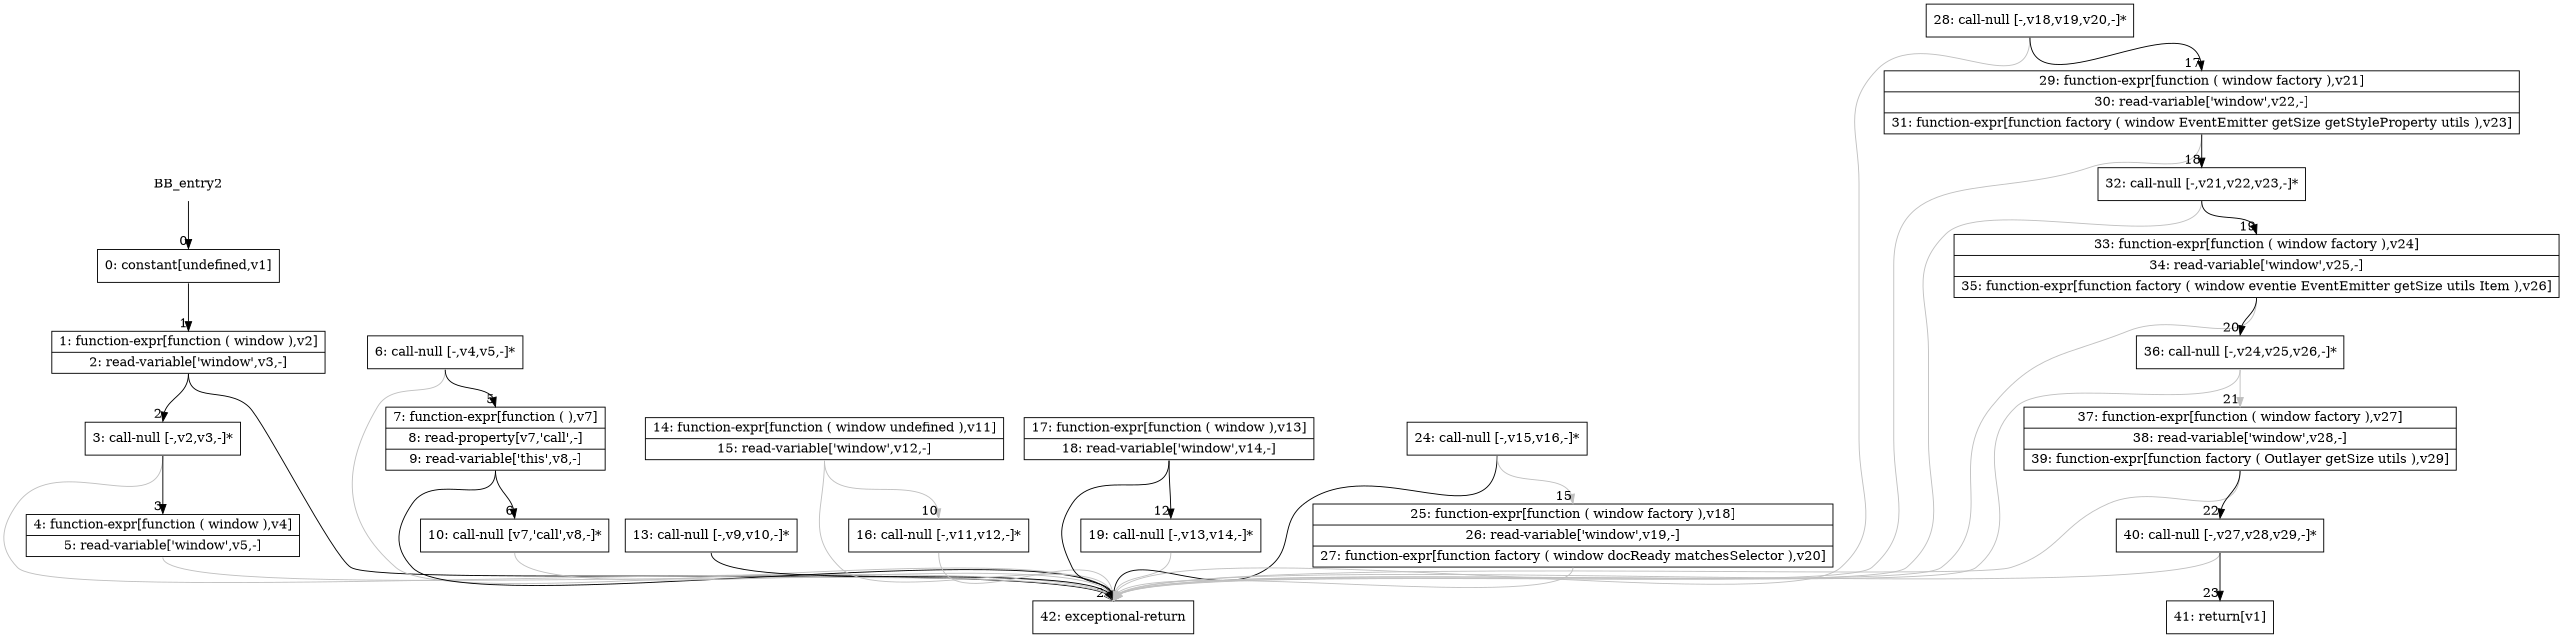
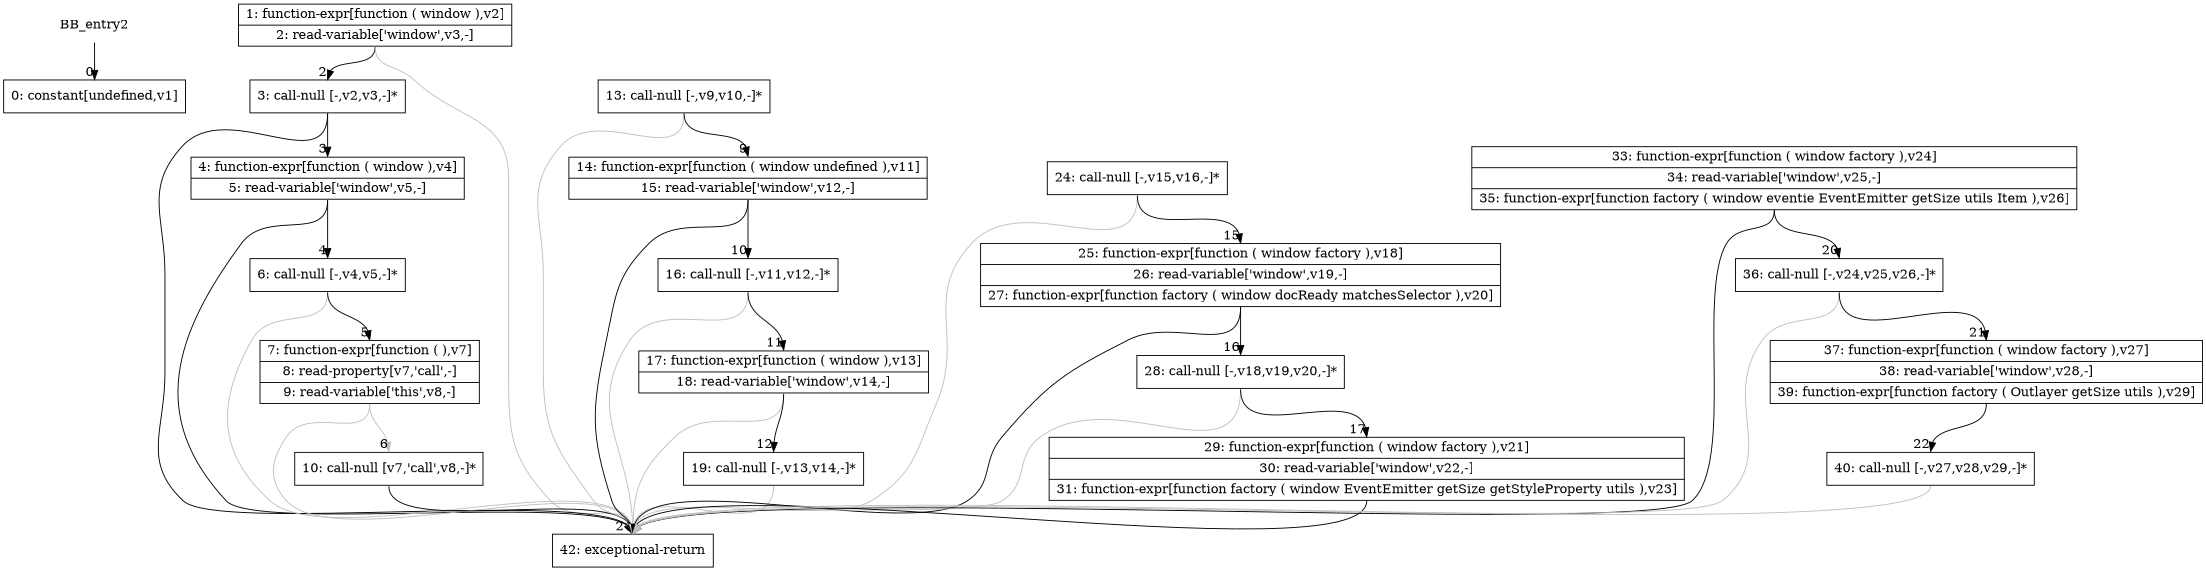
edge "13: call-null [-,v9,v10,-]*" -> "14: function-expr[function ( window undefined ),v11]": added
node "32: call-null [-,v21,v22,v23,-]*": removed
edge "4: function-expr[function ( window ),v4]" -> "6: call-null [-,v4,v5,-]*": added
edge "0: constant[undefined,v1]" -> "1: function-expr[function ( window ),v2]": removed
edge "16: call-null [-,v11,v12,-]*" -> "17: function-expr[function ( window ),v13]": added
edge "25: function-expr[function ( window factory ),v18]" -> "28: call-null [-,v18,v19,v20,-]*": added
edge "36: call-null [-,v24,v25,v26,-]*" -> "37: function-expr[function ( window factory ),v27]": color gray -> black
edge "24: call-null [-,v15,v16,-]*" -> "25: function-expr[function ( window factory ),v18]": color gray -> black
edge "14: function-expr[function ( window undefined ),v11]" -> "16: call-null [-,v11,v12,-]*": color gray -> black
edge "7: function-expr[function ( ),v7]" -> "10: call-null [v7,'call',v8,-]*": color black -> gray
edge "17: function-expr[function ( window ),v13]" -> "42: exceptional-return": color black -> gray
edge "24: call-null [-,v15,v16,-]*" -> "42: exceptional-return": color black -> gray
edge "29: function-expr[function ( window factory ),v21]" -> "42: exceptional-return": color gray -> black
edge "33: function-expr[function ( window factory ),v24]" -> "42: exceptional-return": color gray -> black
edge "14: function-expr[function ( window undefined ),v11]" -> "42: exceptional-return": color gray -> black
edge "37: function-expr[function ( window factory ),v27]" -> "42: exceptional-return": removed
edge "1: function-expr[function ( window ),v2]" -> "42: exceptional-return": color black -> gray
edge "10: call-null [v7,'call',v8,-]*" -> "42: exceptional-return": color gray -> black
edge "13: call-null [-,v9,v10,-]*" -> "42: exceptional-return": color black -> gray
edge "4: function-expr[function ( window ),v4]" -> "42: exceptional-return": color gray -> black
edge "7: function-expr[function ( ),v7]" -> "42: exceptional-return": color black -> gray
edge "3: call-null [-,v2,v3,-]*" -> "42: exceptional-return": color gray -> black
edge "25: function-expr[function ( window factory ),v18]" -> "42: exceptional-return": color gray -> black
node "41: return[v1]": removed
